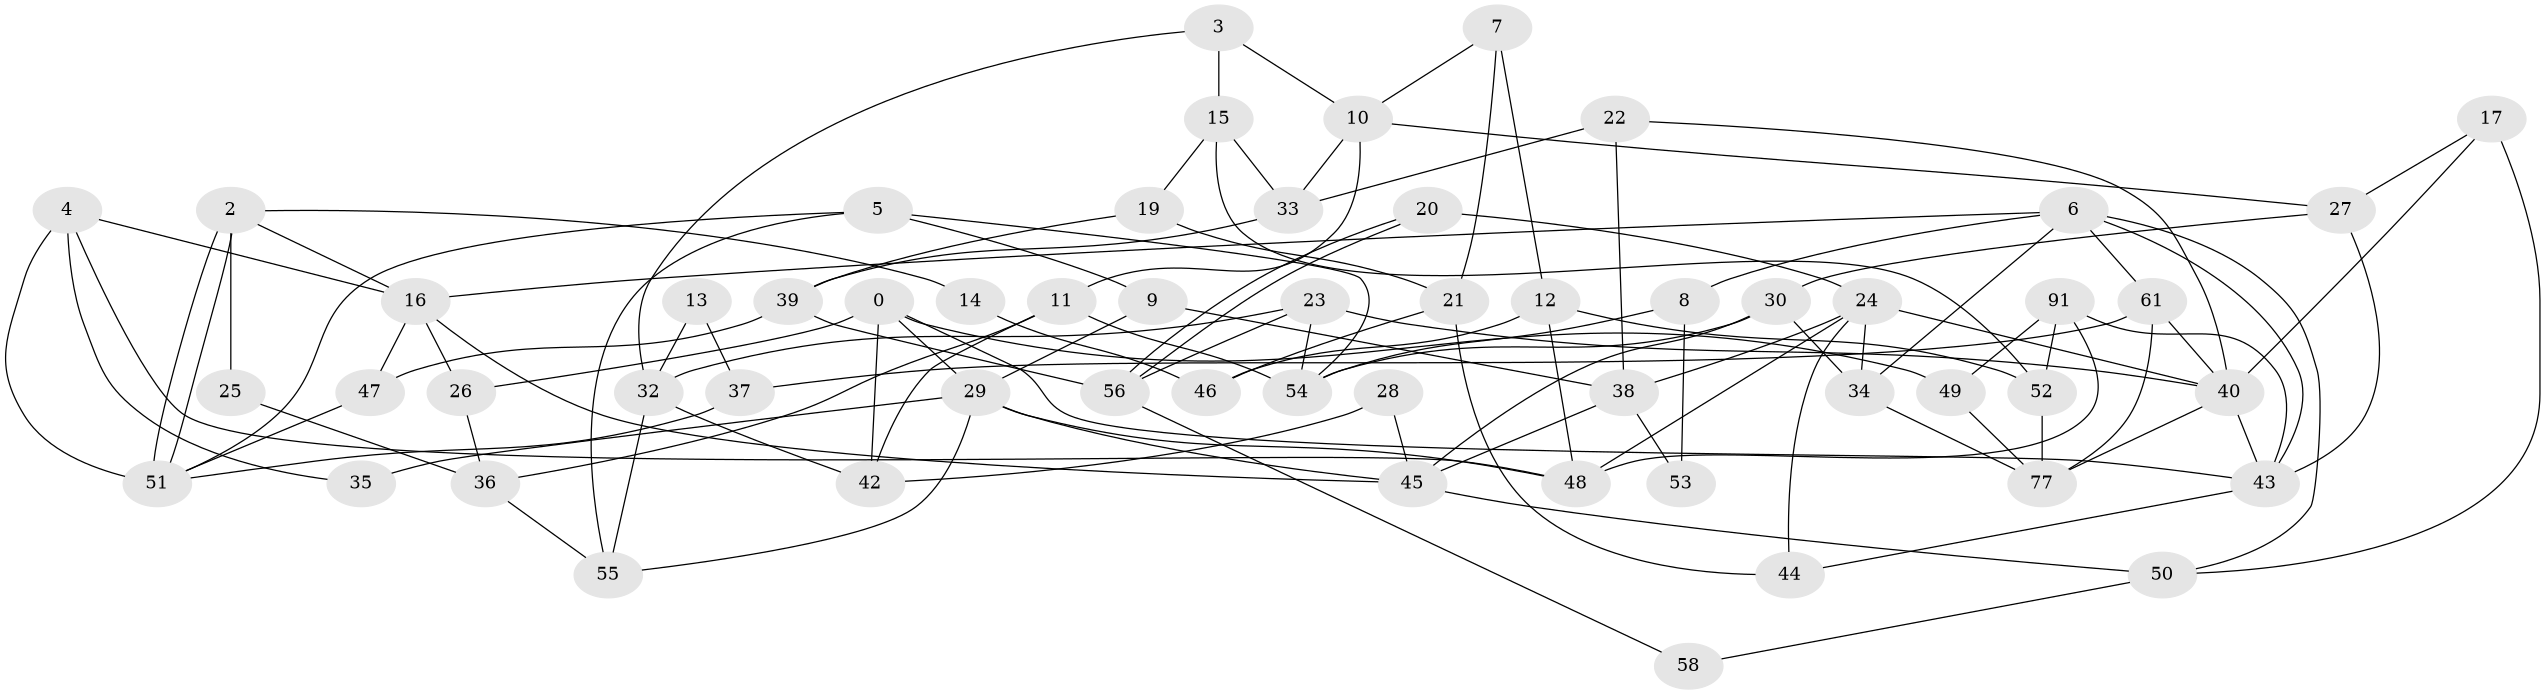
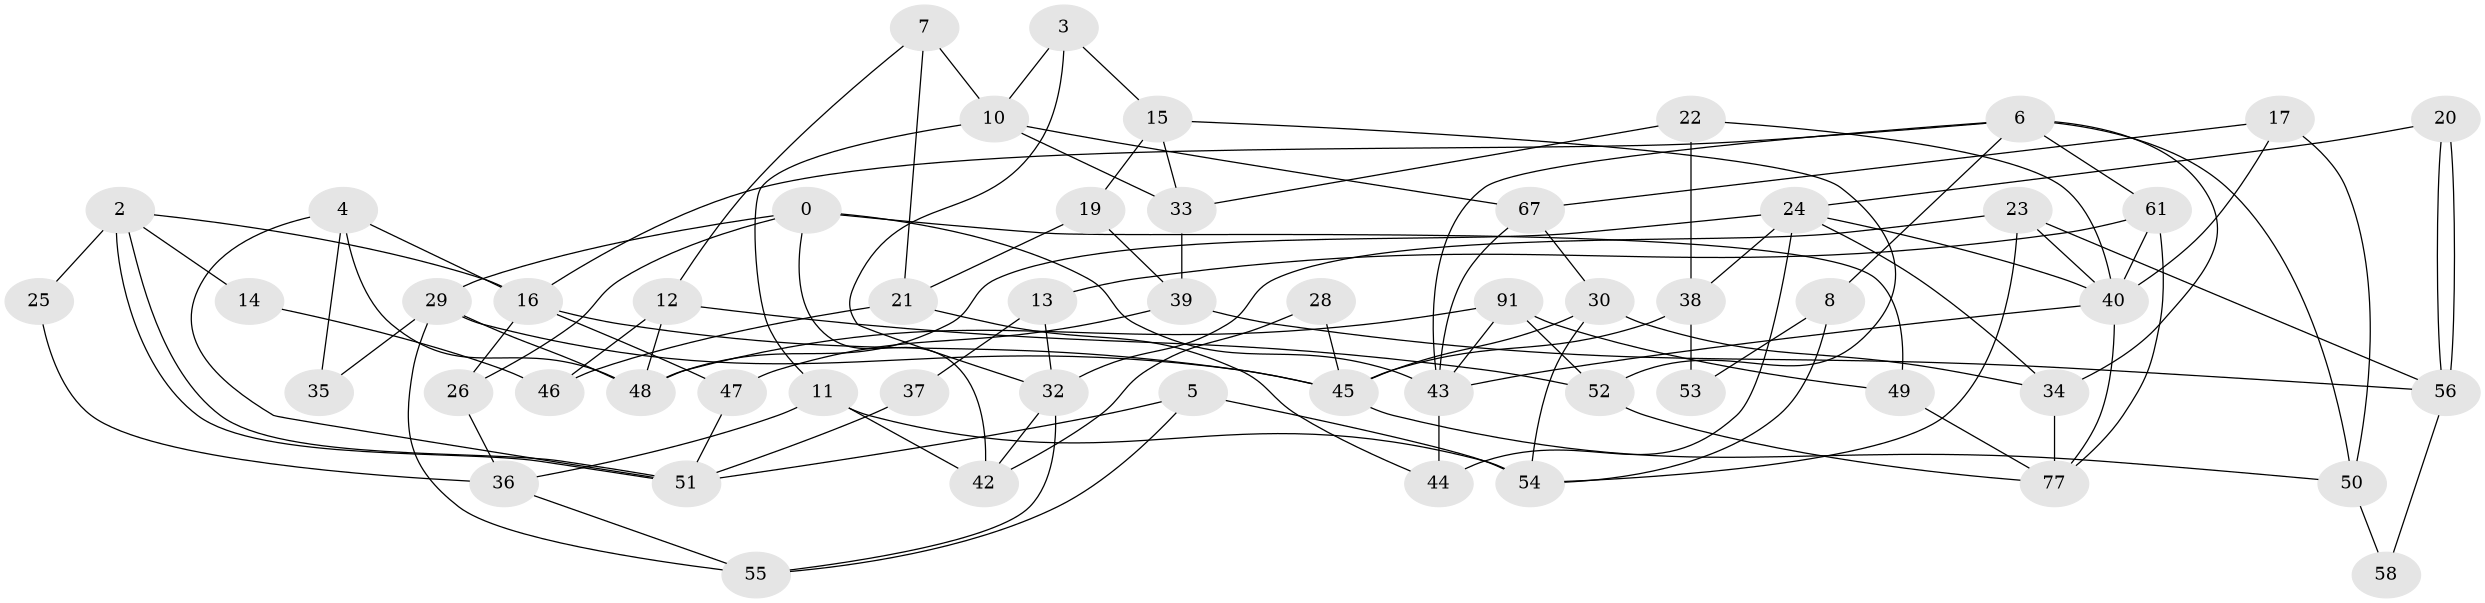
node "27": label "27" -> "67"
node "9": removed
edge "61" -- "37": now "61" -- "13"
